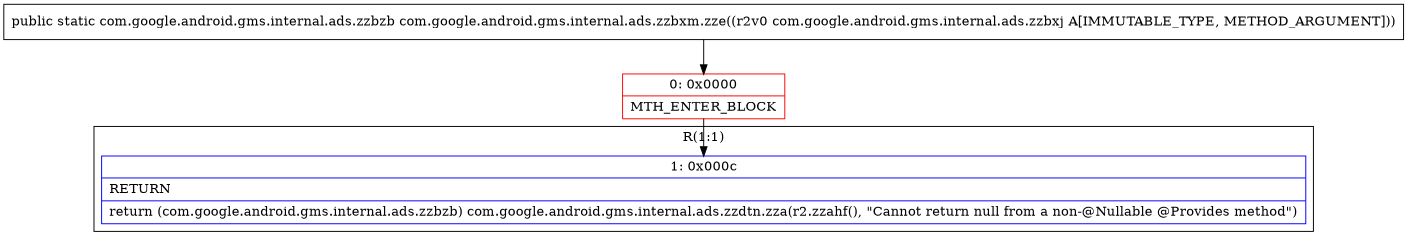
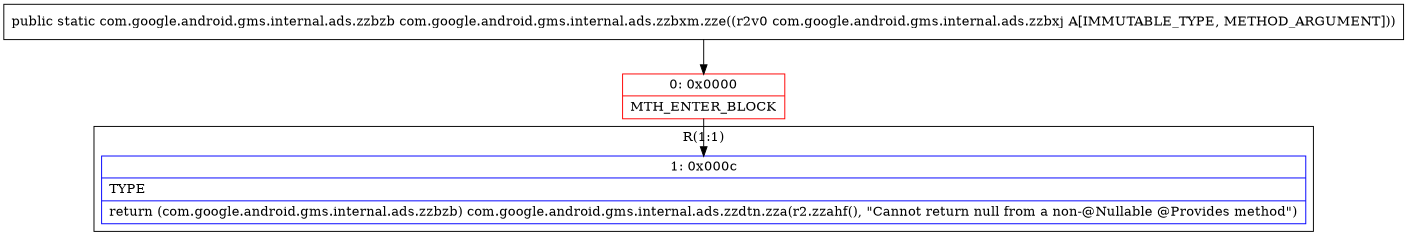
node "1: 0x000c": text "RETURN" -> "TYPE"
